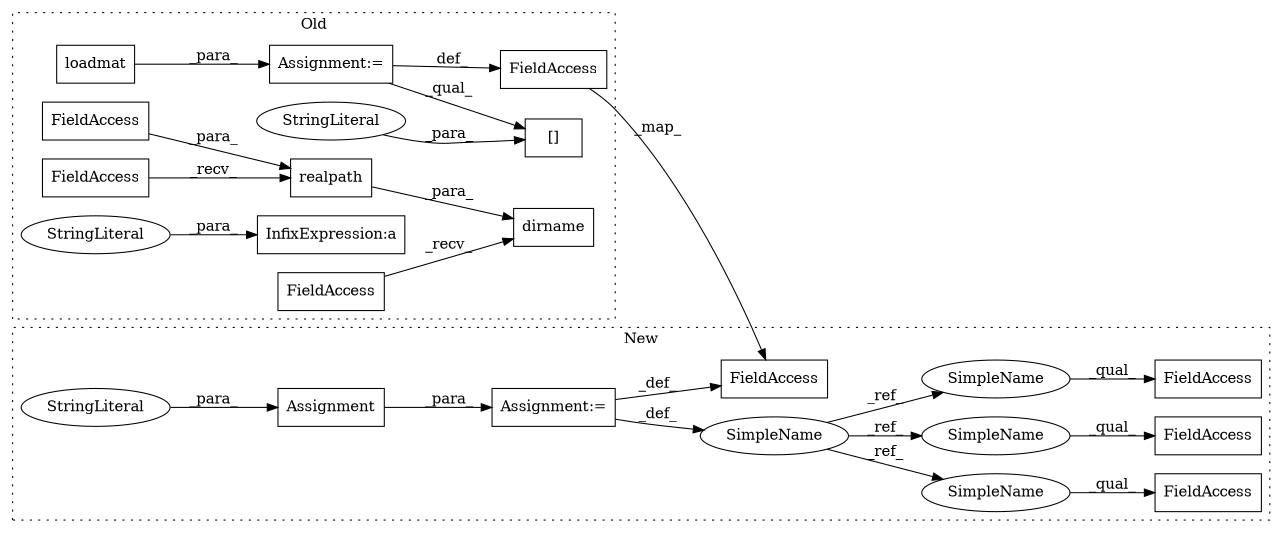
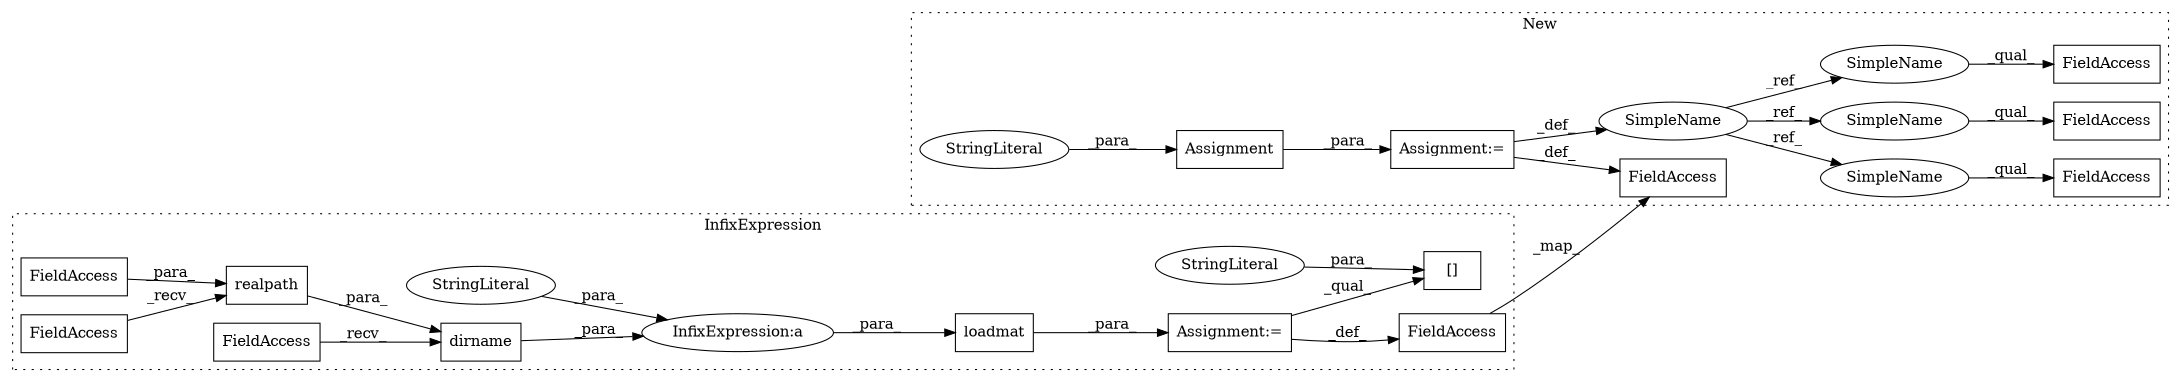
cluster "Old": label "Old" -> "InfixExpression"
node "InfixExpression:a": shape box -> ellipse
edge "InfixExpression:a" -> "loadmat": added, label "_para_"
edge "dirname" -> "InfixExpression:a": added, label "_para_"
